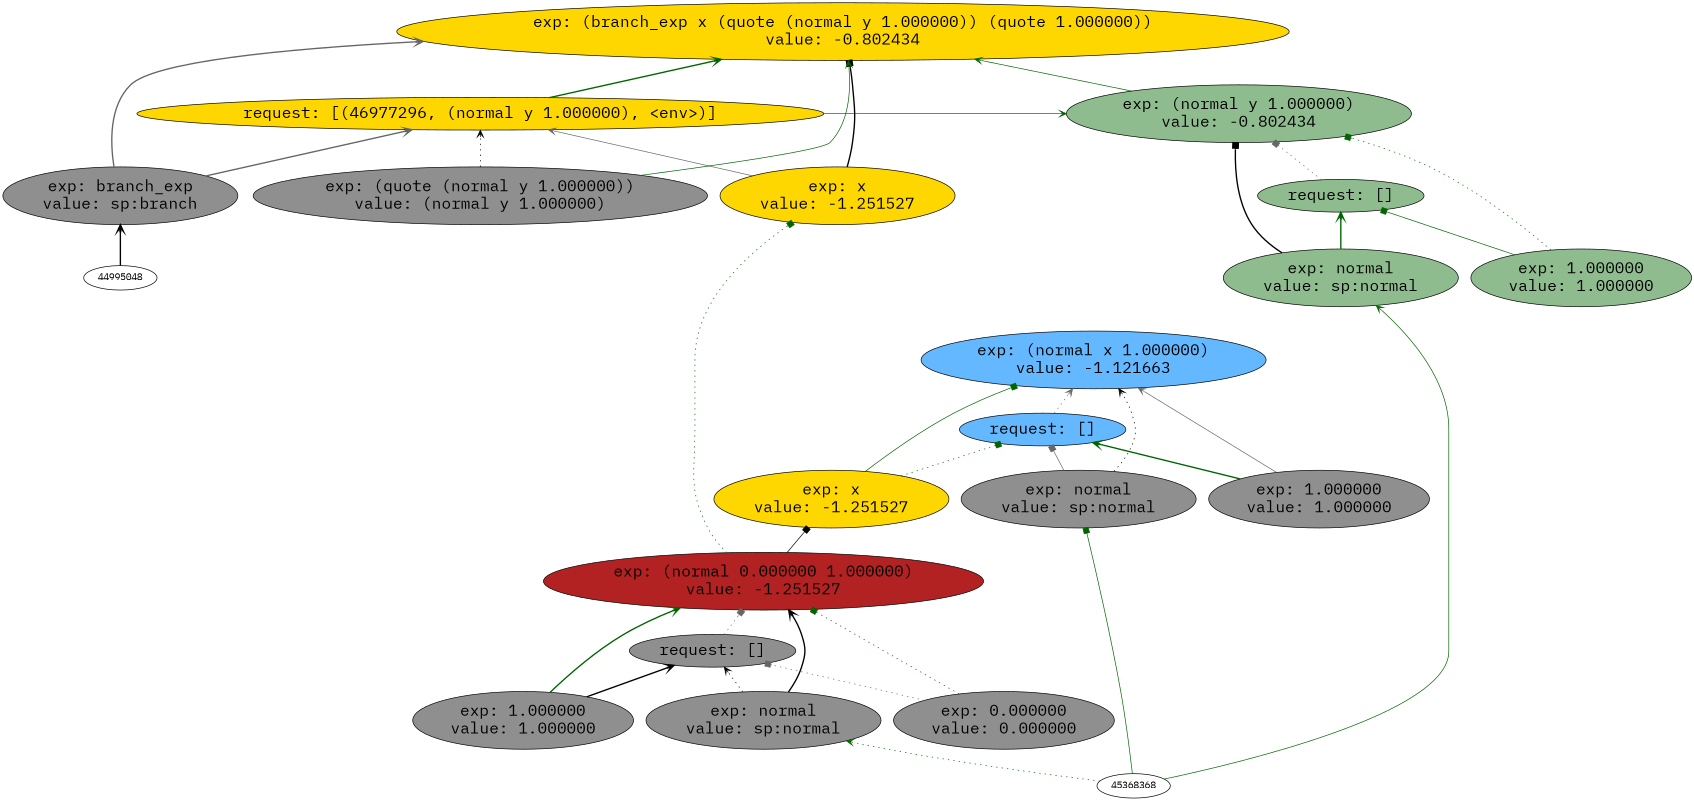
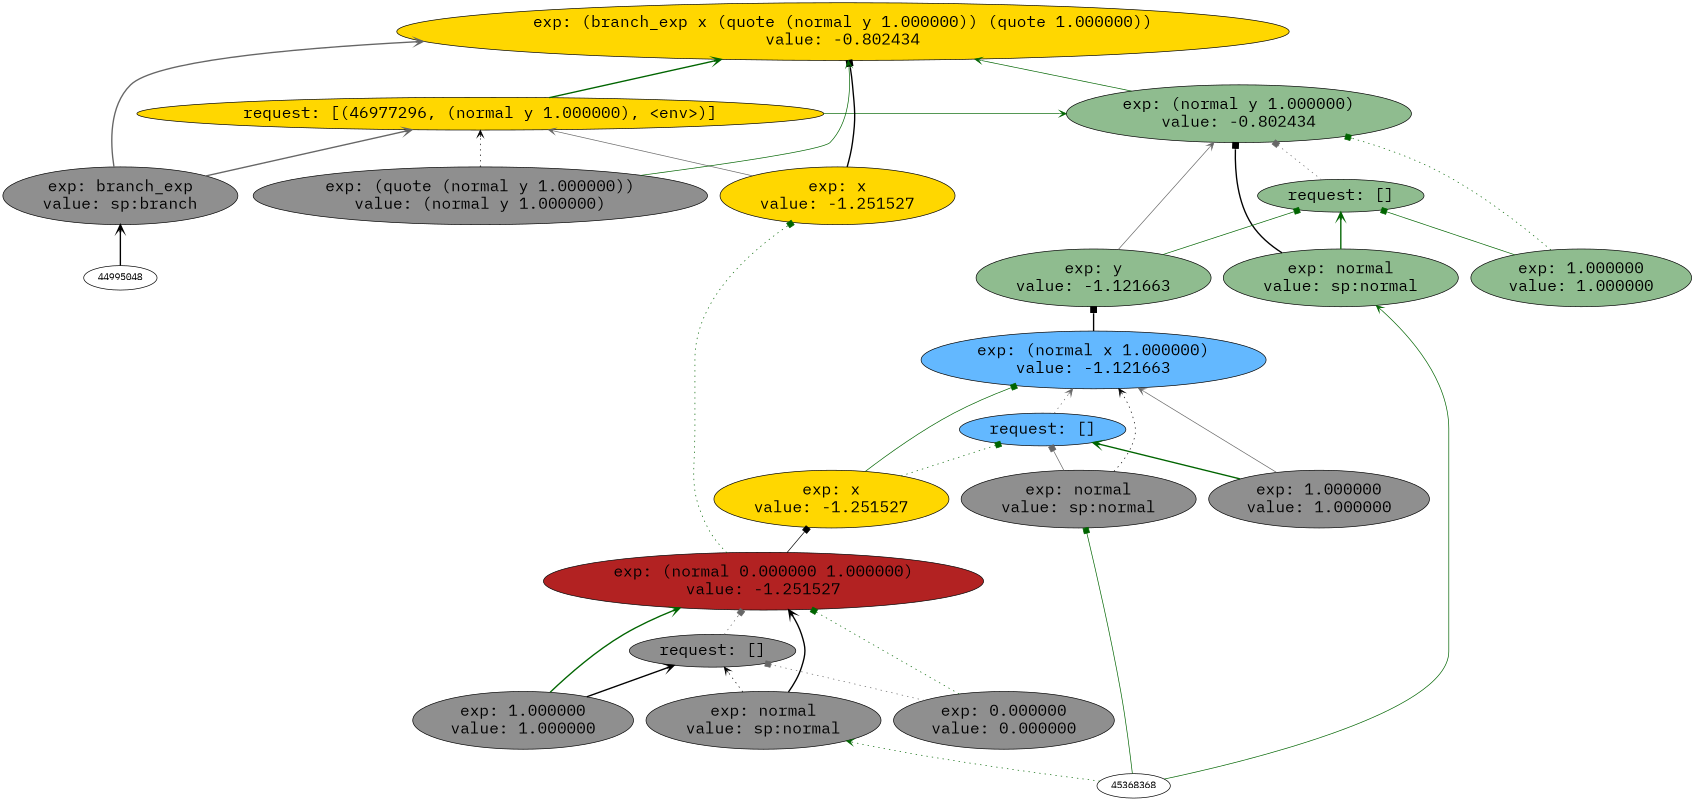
node "exp: y value: -1.121663": added
